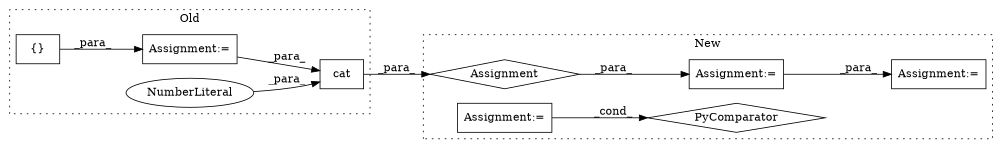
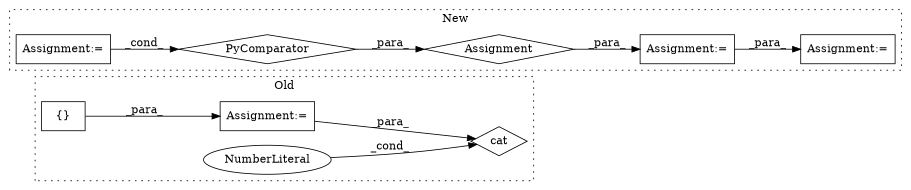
node "cat": shape box -> diamond
edge "cat" -> "Assignment": now "PyComparator" -> "Assignment"
edge "NumberLiteral" -> "cat": label "_para_" -> "_cond_"
